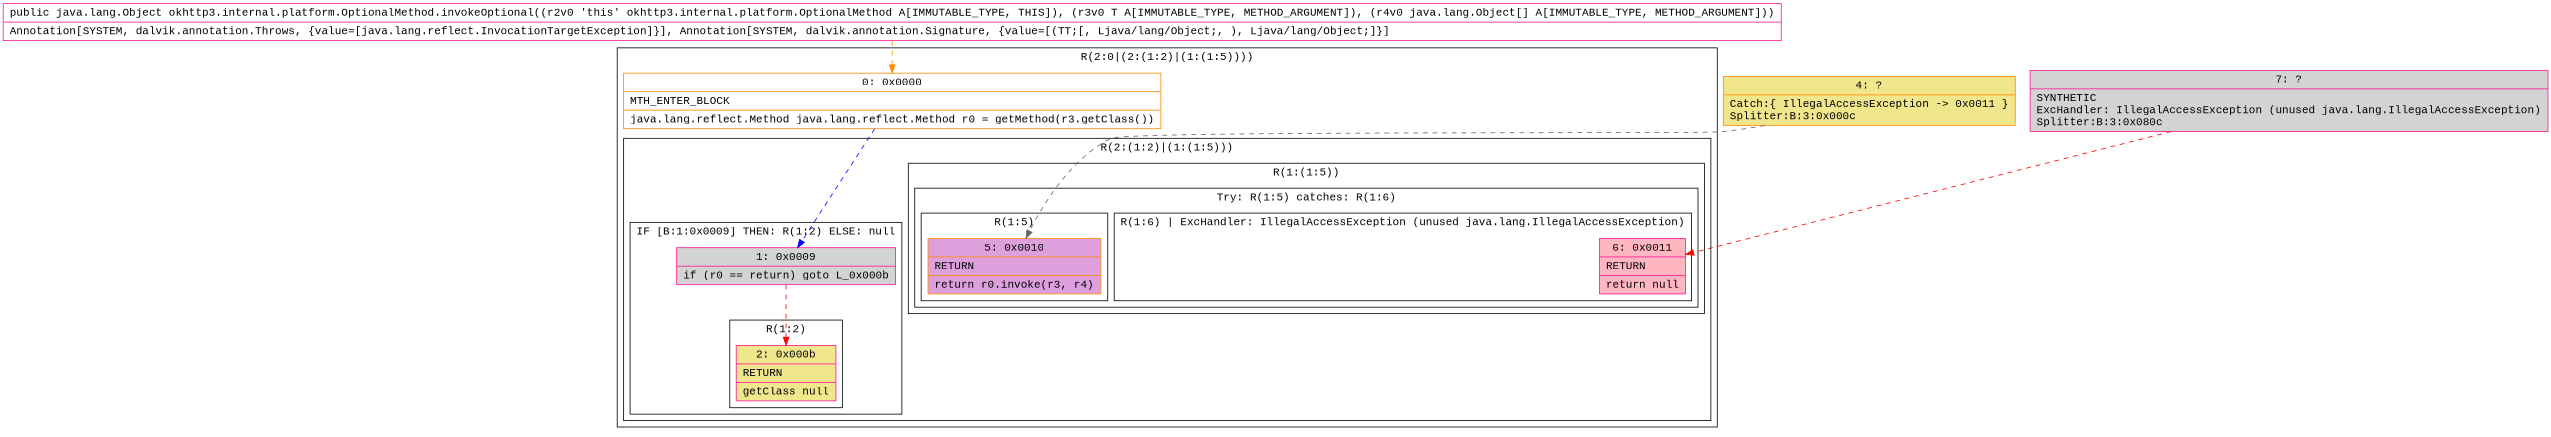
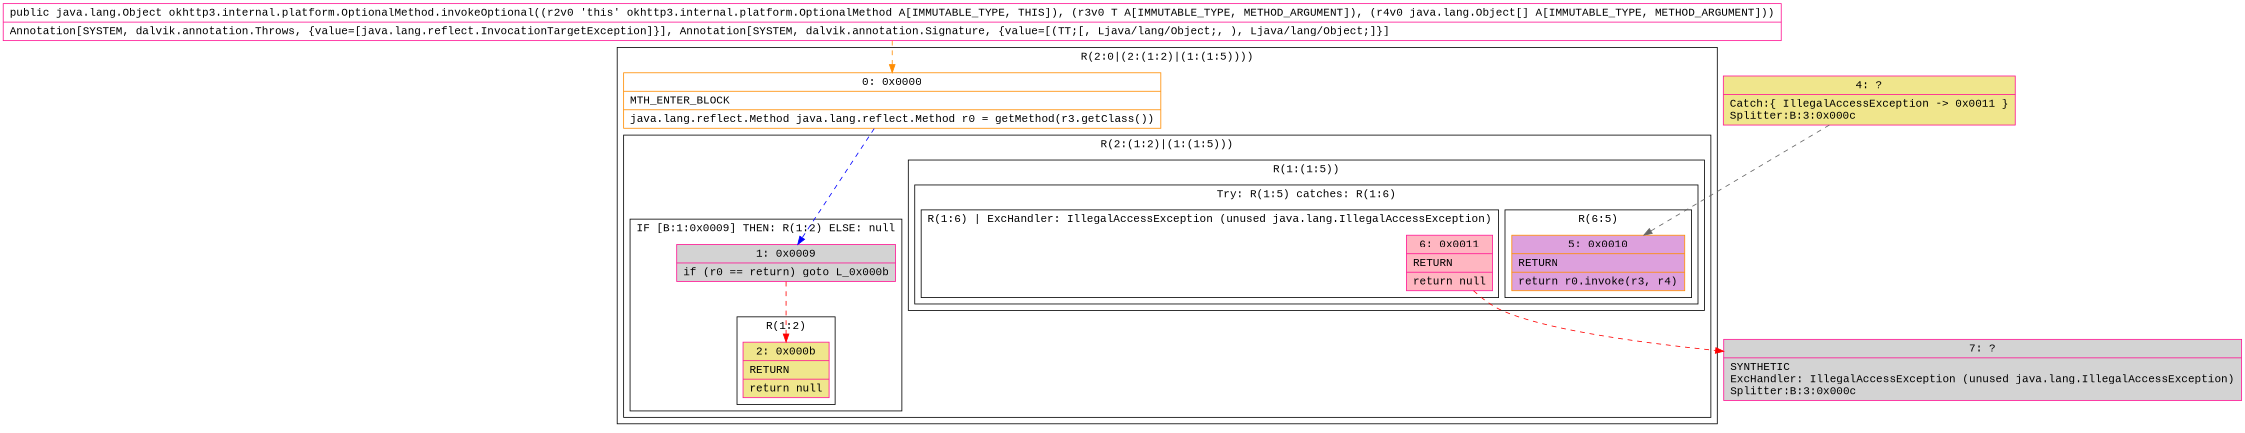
node "4: ?": color darkorange -> deeppink
node "7: ?": text "Splitter:B:3:0x080c" -> "Splitter:B:3:0x000c"
edge "7: ?" -> "6: 0x0011": reversed
cluster "R(1:5)": label "R(1:5)" -> "R(6:5)"
node "2: 0x000b": text "getClass null" -> "return null"
